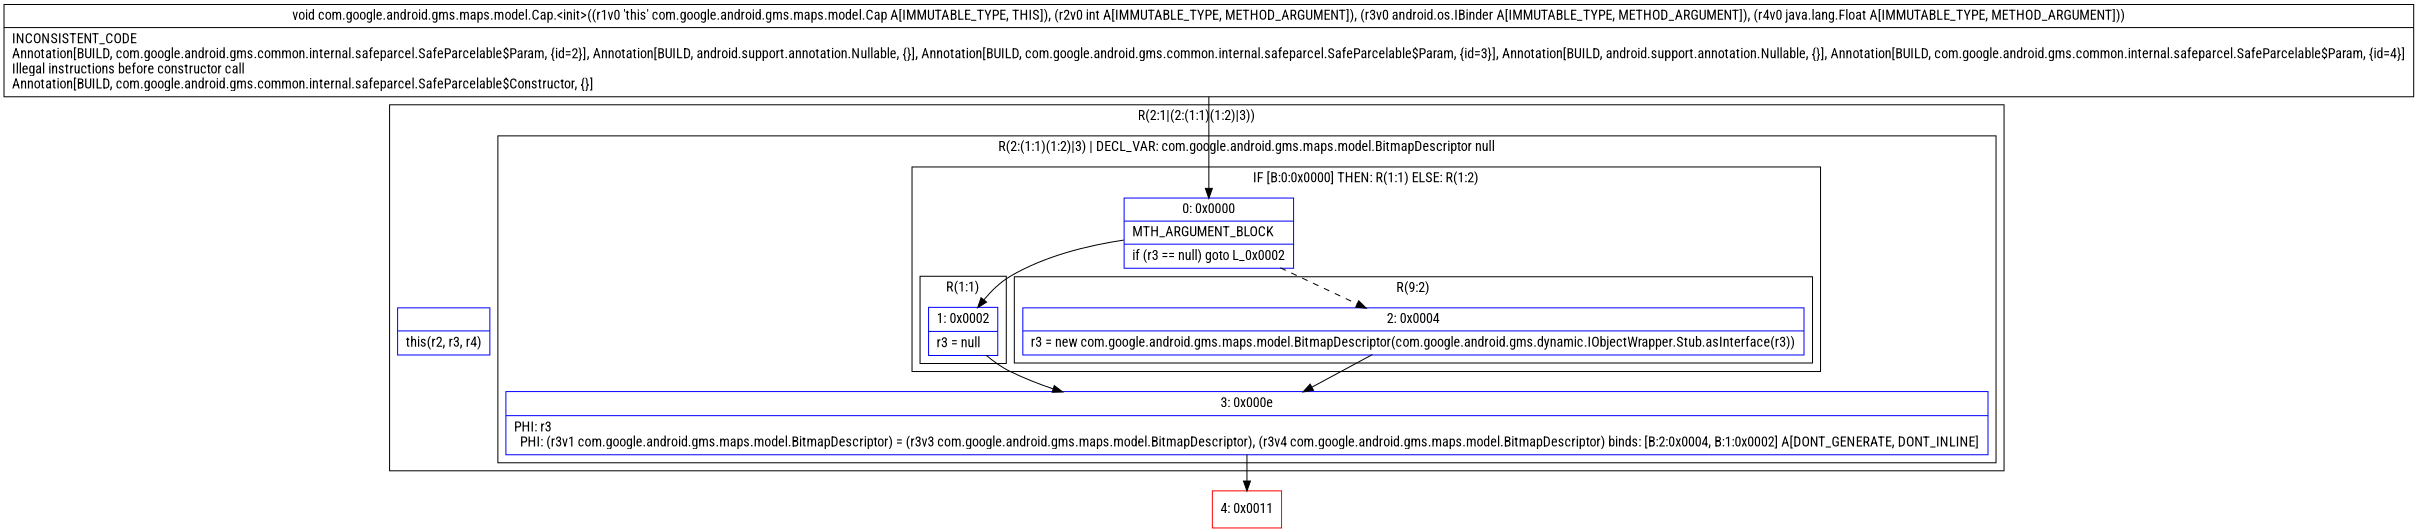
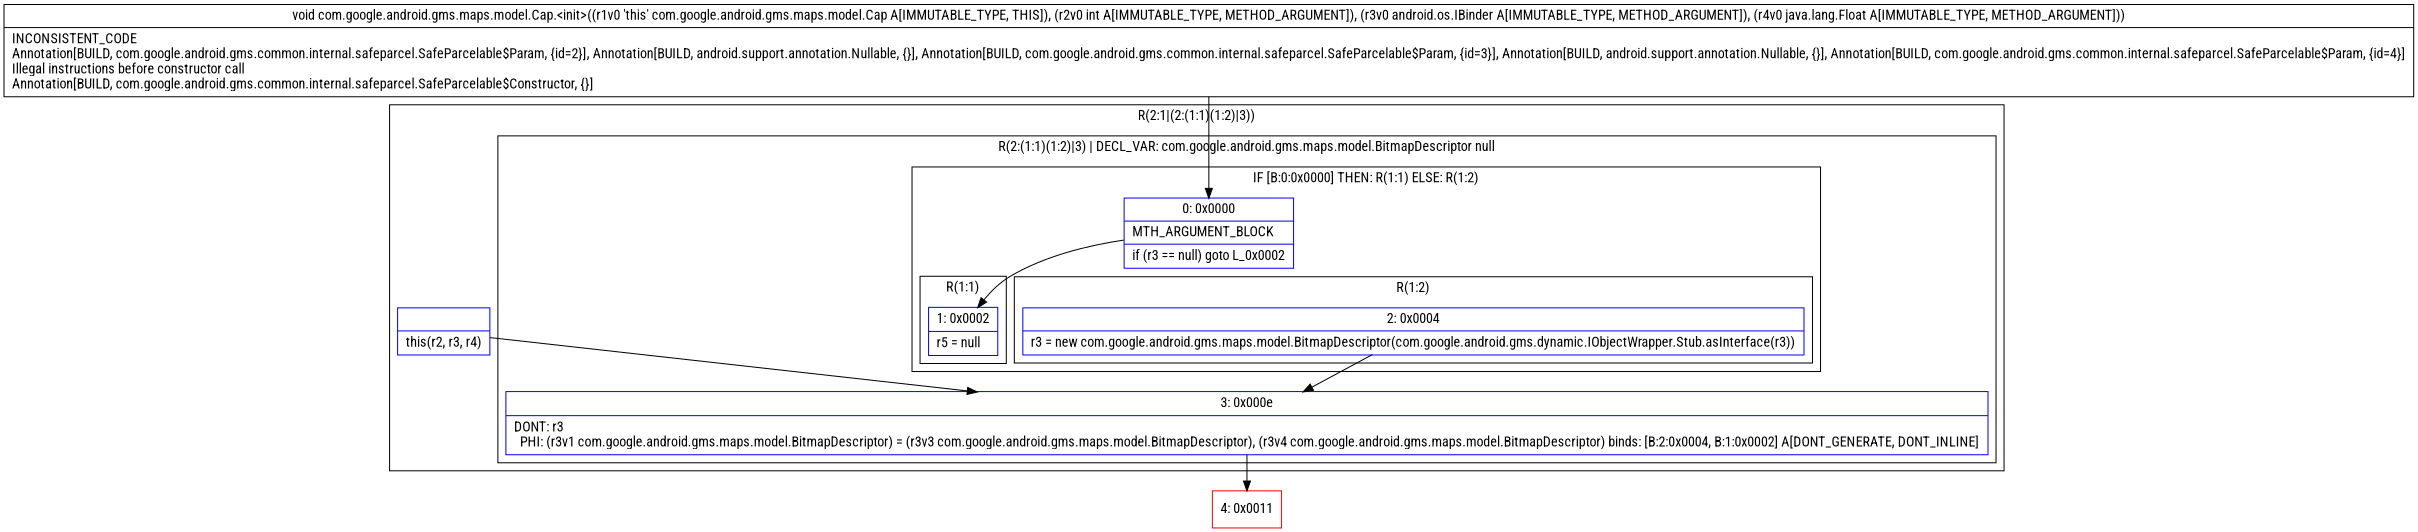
edge "0: 0x0000" -> "2: 0x0004": removed
cluster "R(9:2)": label "R(9:2)" -> "R(1:2)"
node "1: 0x0002": text "r3 = null" -> "r5 = null"
edge "1: 0x0002" -> "3: 0x000e": now "this(r2, r3, r4)" -> "3: 0x000e"
node "3: 0x000e": text "PHI: r3" -> "DONT: r3"
